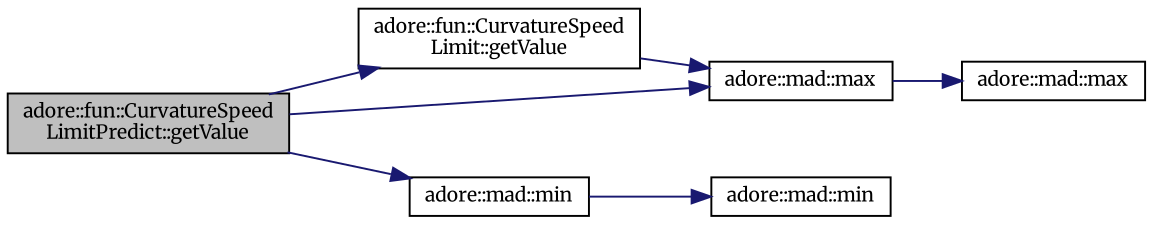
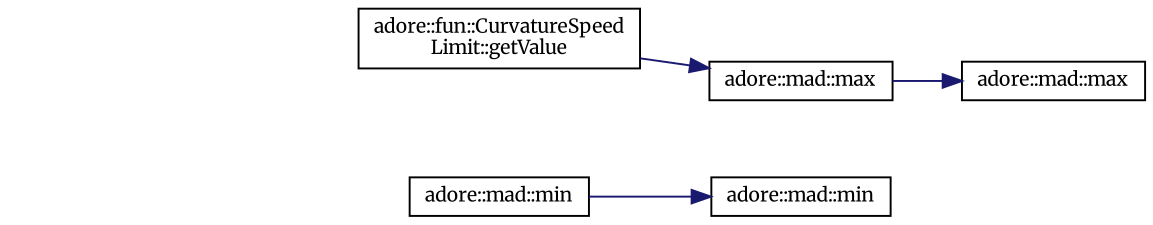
node "adore::fun::CurvatureSpeed LimitPredict::getValue": removed
